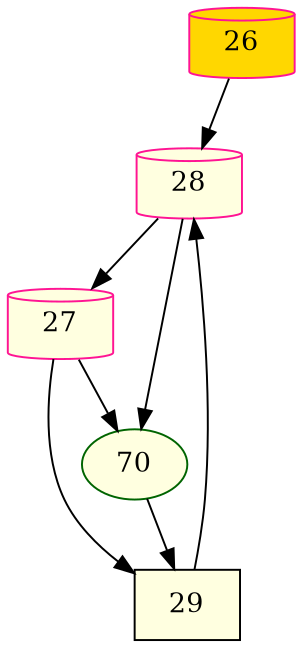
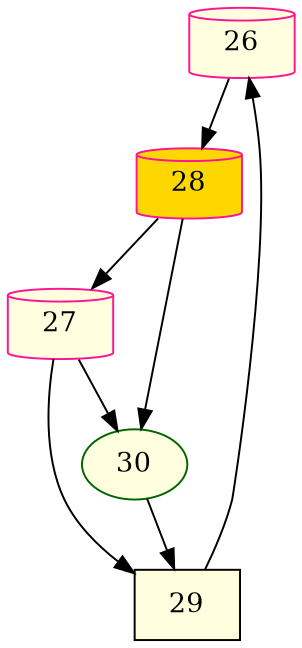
node "26": fillcolor gold -> lightyellow
node "28": fillcolor lightyellow -> gold
edge "29" -> "28": now "29" -> "26"
node "70": label "70" -> "30"
